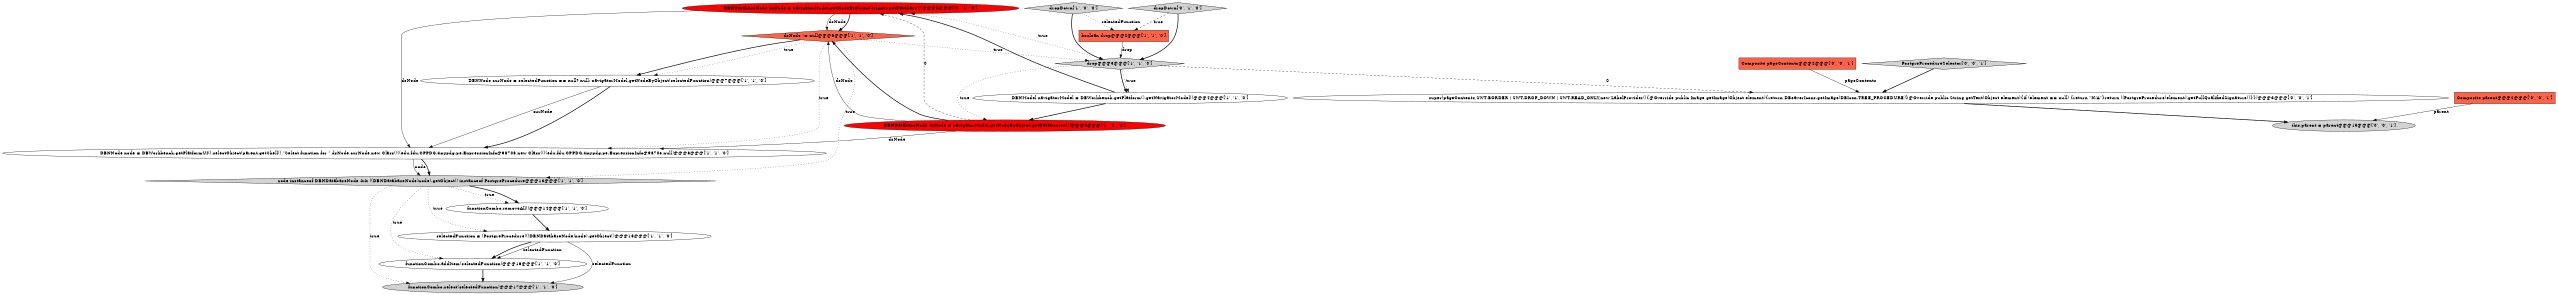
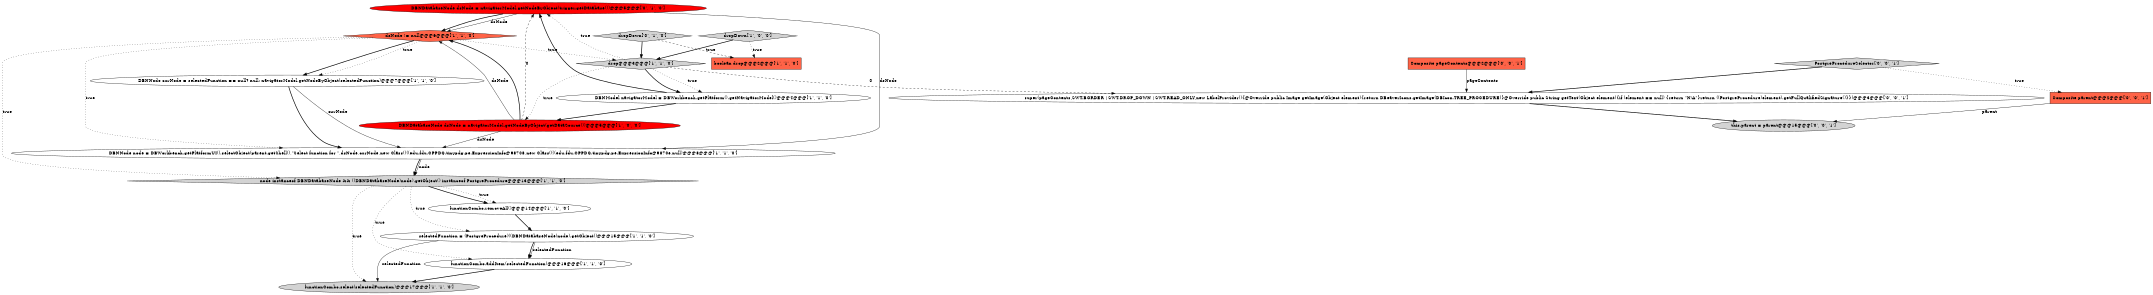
edge "dropDown['1', '0', '0']" -> "boolean drop@@@2@@@['1', '1', '0']": label "selectedFunction" -> "true"
edge "boolean drop@@@2@@@['1', '1', '0']" -> "drop@@@3@@@['1', '1', '0']": removed, label "drop"
edge "PostgreProcedureSelector['0', '0', '1']" -> "Composite parent@@@2@@@['0', '0', '1']": added, label "true"
